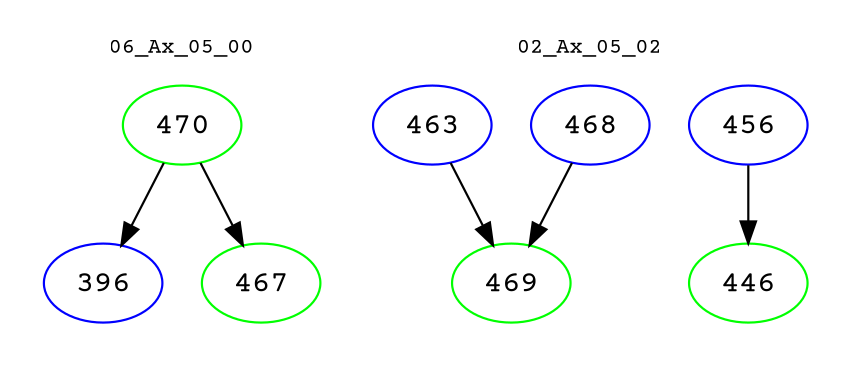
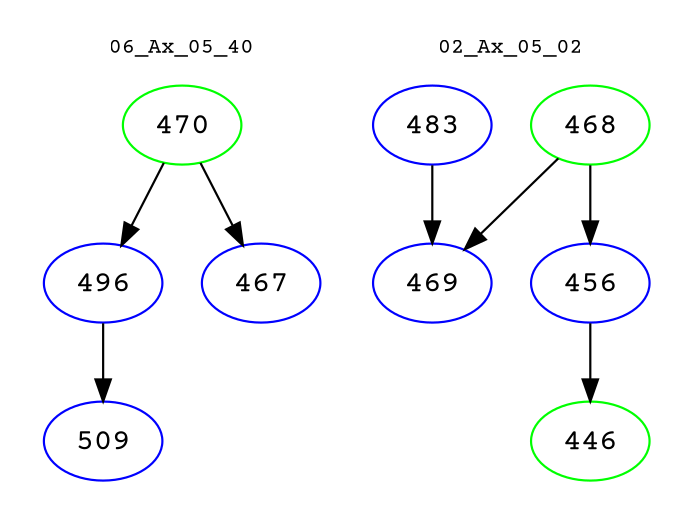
cluster "06_Ax_05_00": label "06_Ax_05_00" -> "06_Ax_05_40"
node "463": label "463" -> "483"
node "468": color blue -> green
edge "468" -> "456": added
node "396": label "396" -> "496"
node "467": color green -> blue
node "469": color green -> blue
node "509": added
